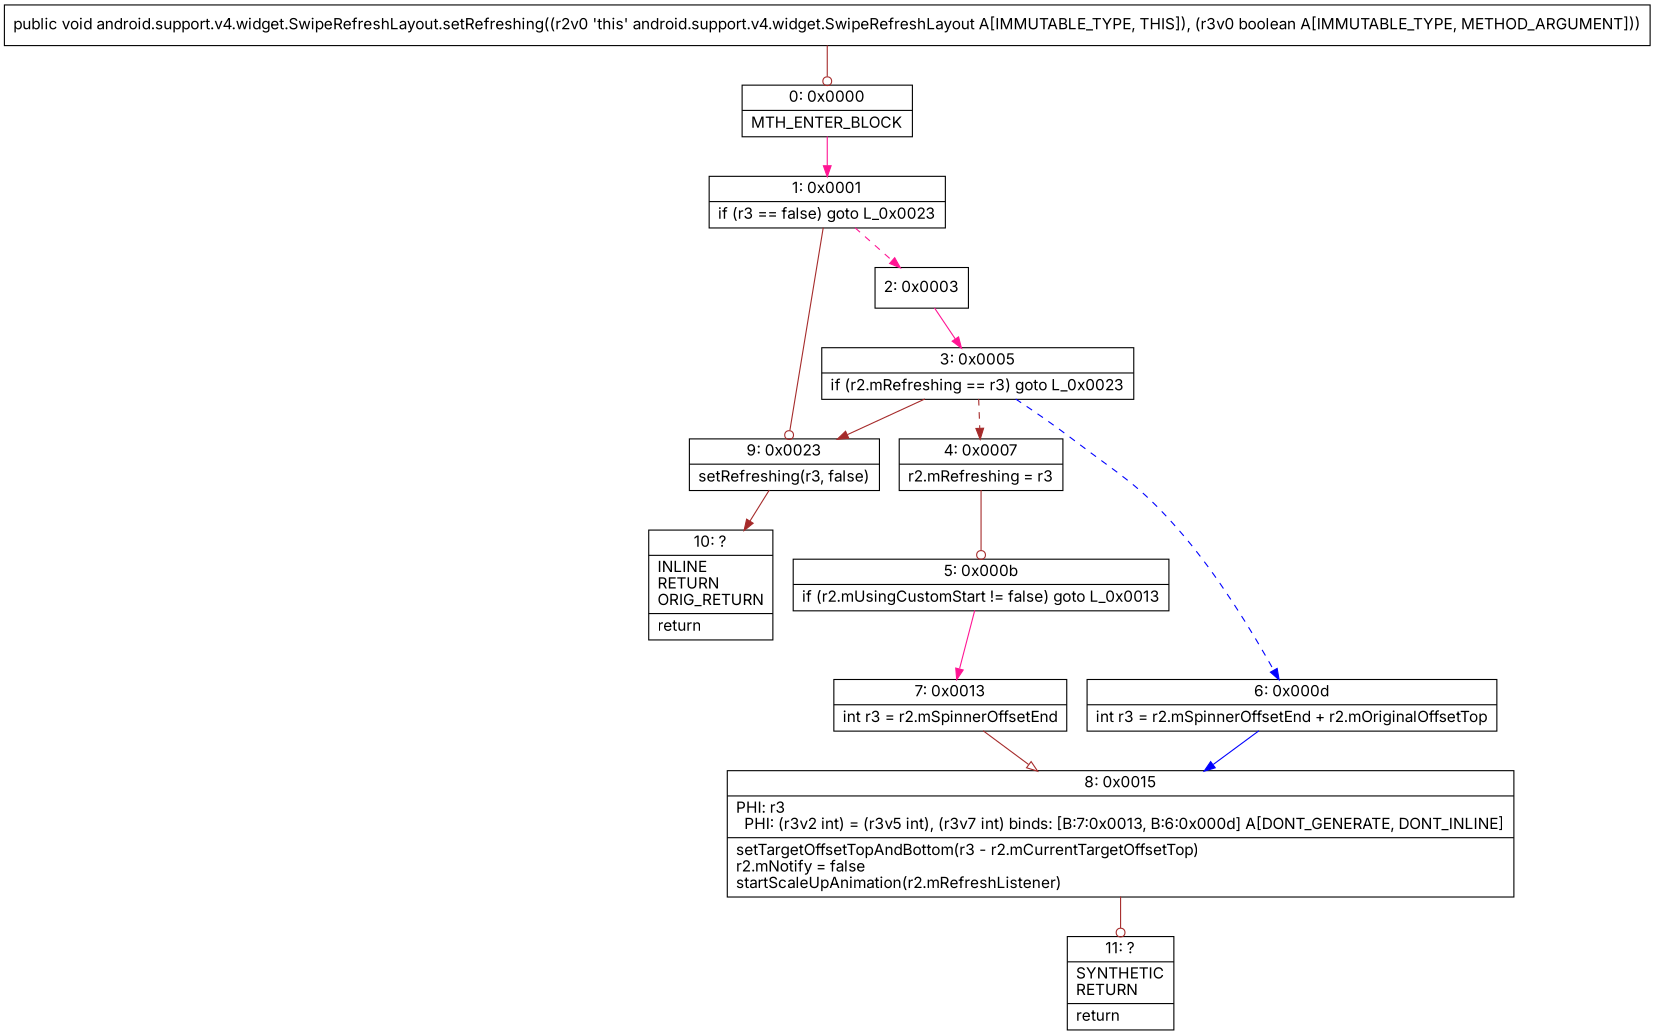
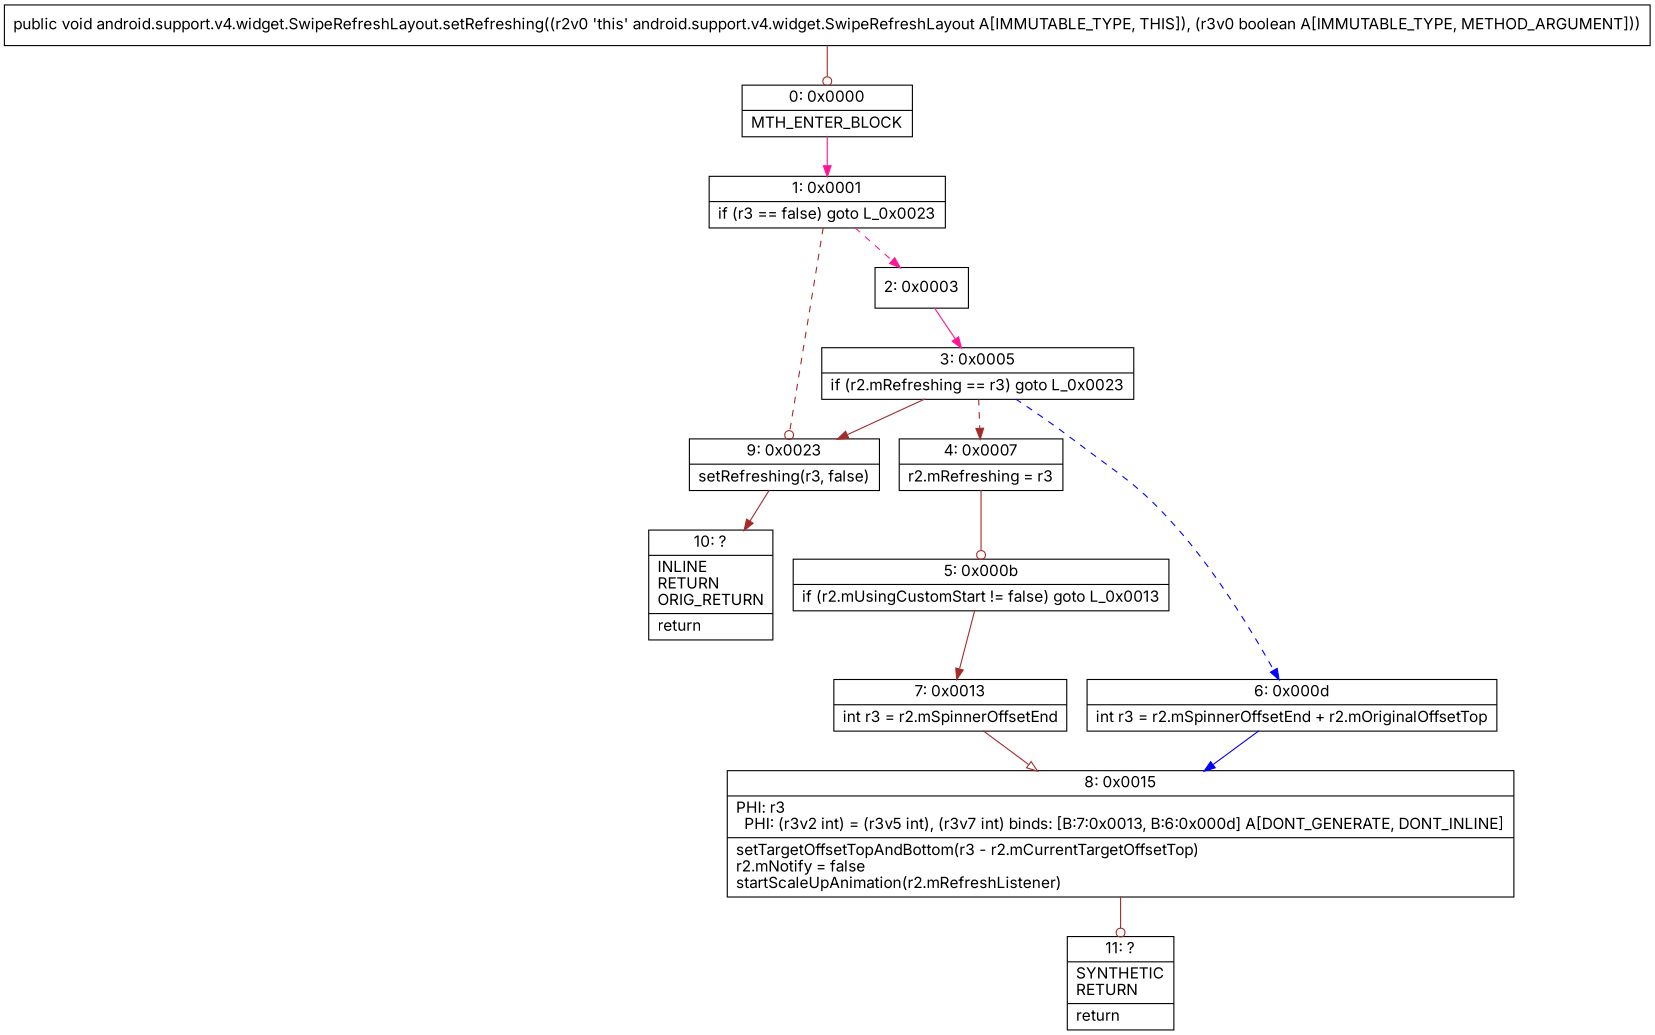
edge "1: 0x0001" -> "9: 0x0023": style solid -> dashed
edge "5: 0x000b" -> "7: 0x0013": color deeppink -> brown
